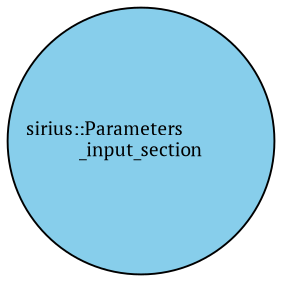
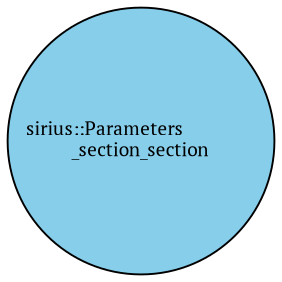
node "sirius::Parameters _input_section": label "sirius::Parameters _input_section" -> "sirius::Parameters _section_section"
